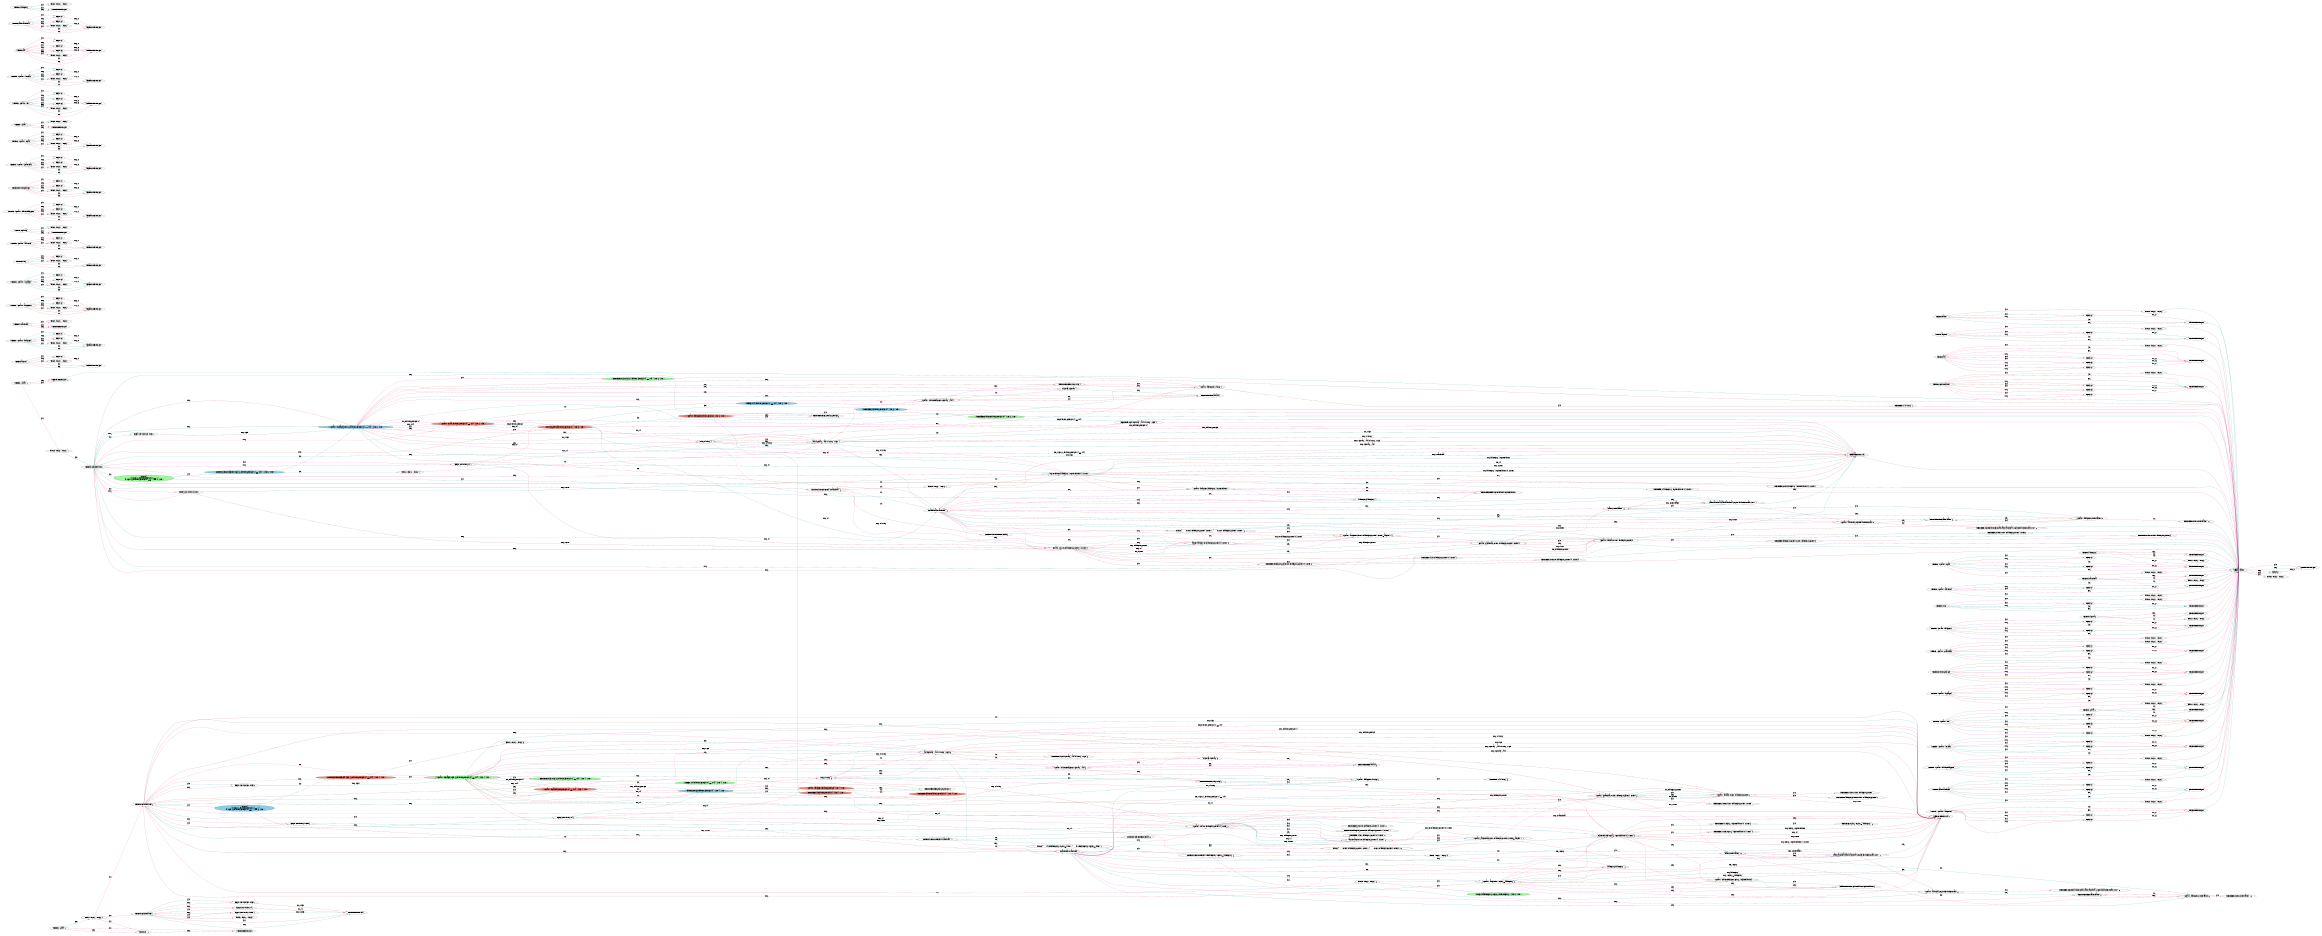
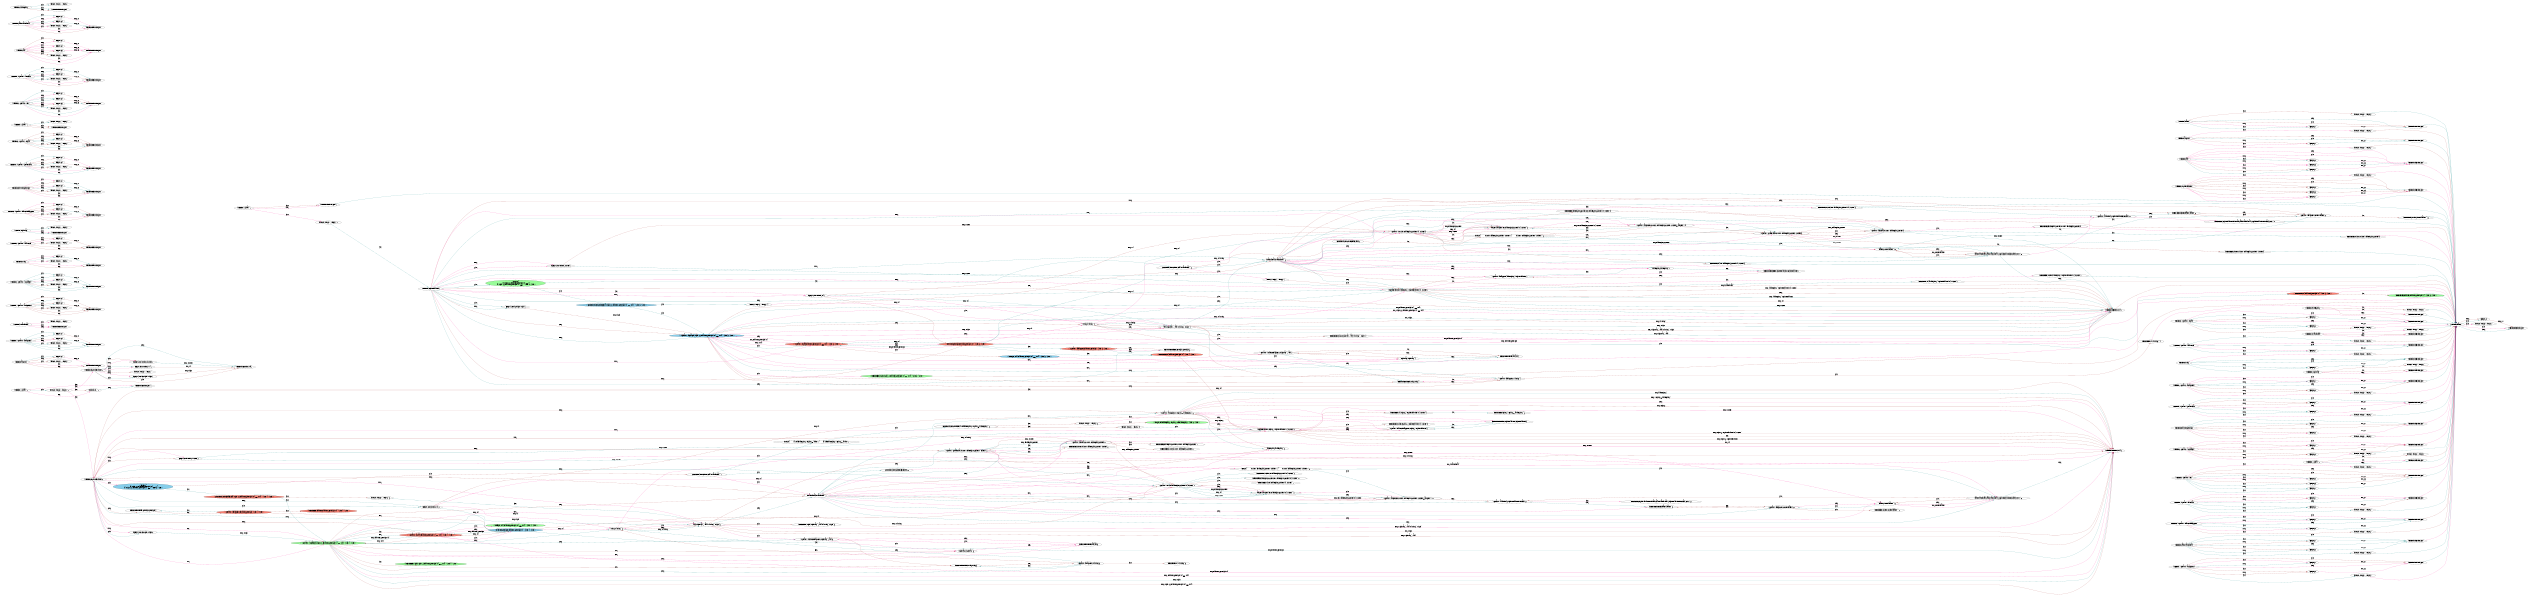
node "<(IDENTIFIER,url,BlobURL::getOrigin(url))<SUB>3</SUB>>": fillcolor skyblue -> salmon
edge "<(<operator>.fieldAccess,BlobURL::getOrigin)<SUB>3</SUB>>" -> "<(IDENTIFIER,BlobURL,BlobURL::getOrigin(url))<SUB>3</SUB>>": now "<(IDENTIFIER,url,BlobURL::getOrigin(url))<SUB>3</SUB>>" -> "<(IDENTIFIER,BlobURL,BlobURL::getOrigin(url))<SUB>3</SUB>>"
edge "<(BlobURL.getOrigin,BlobURL::getOrigin(url))<SUB>4</SUB>>" -> "<(<operator>.fieldAccess,BlobURL::getOrigin)<SUB>4</SUB>>": removed, label "AST:"
edge "<(BlobURL.getOrigin,BlobURL::getOrigin(url))<SUB>4</SUB>>" -> "<(IDENTIFIER,url,BlobURL::getOrigin(url))<SUB>4</SUB>>": now "<(BlobURL.getOrigin,BlobURL::getOrigin(url))<SUB>3</SUB>>" -> "<(IDENTIFIER,url,BlobURL::getOrigin(url))<SUB>4</SUB>>"
